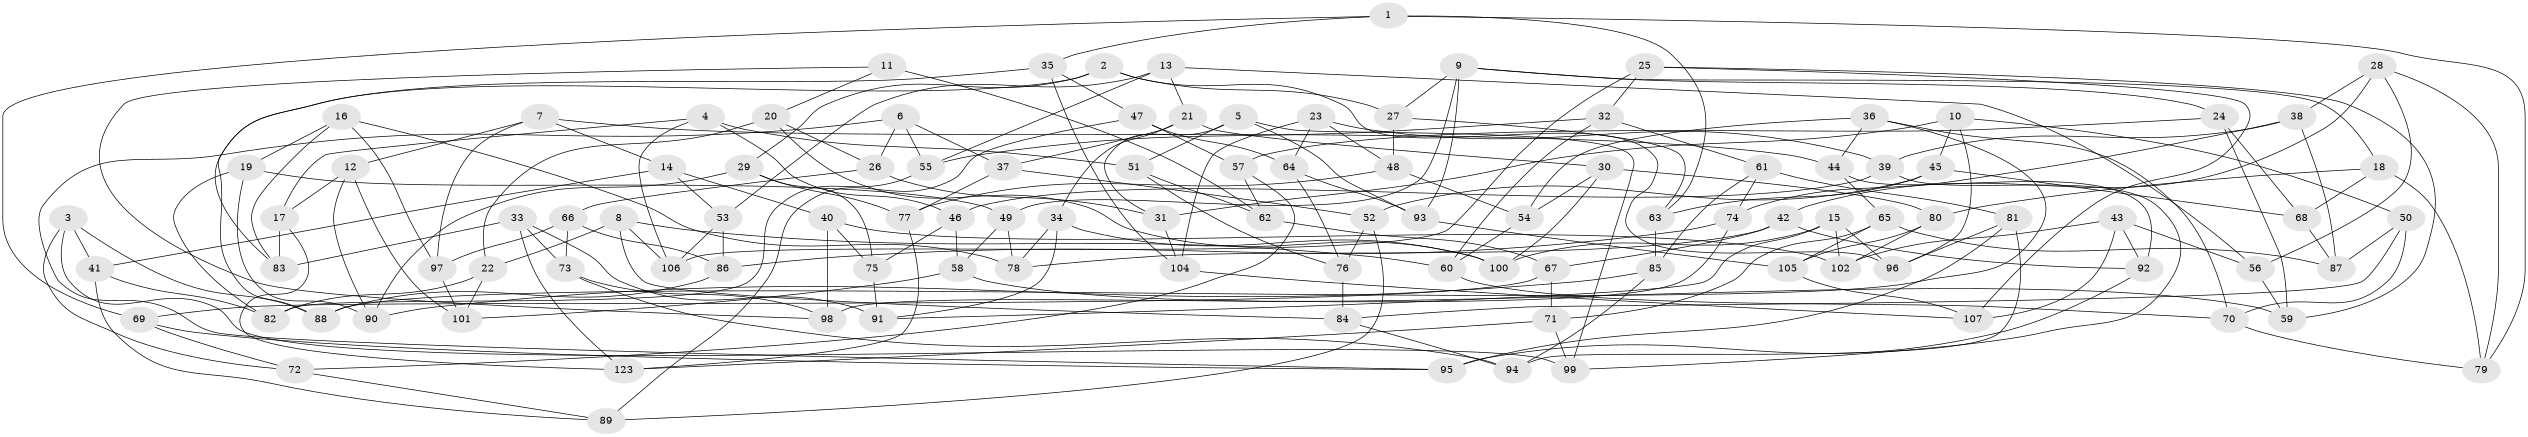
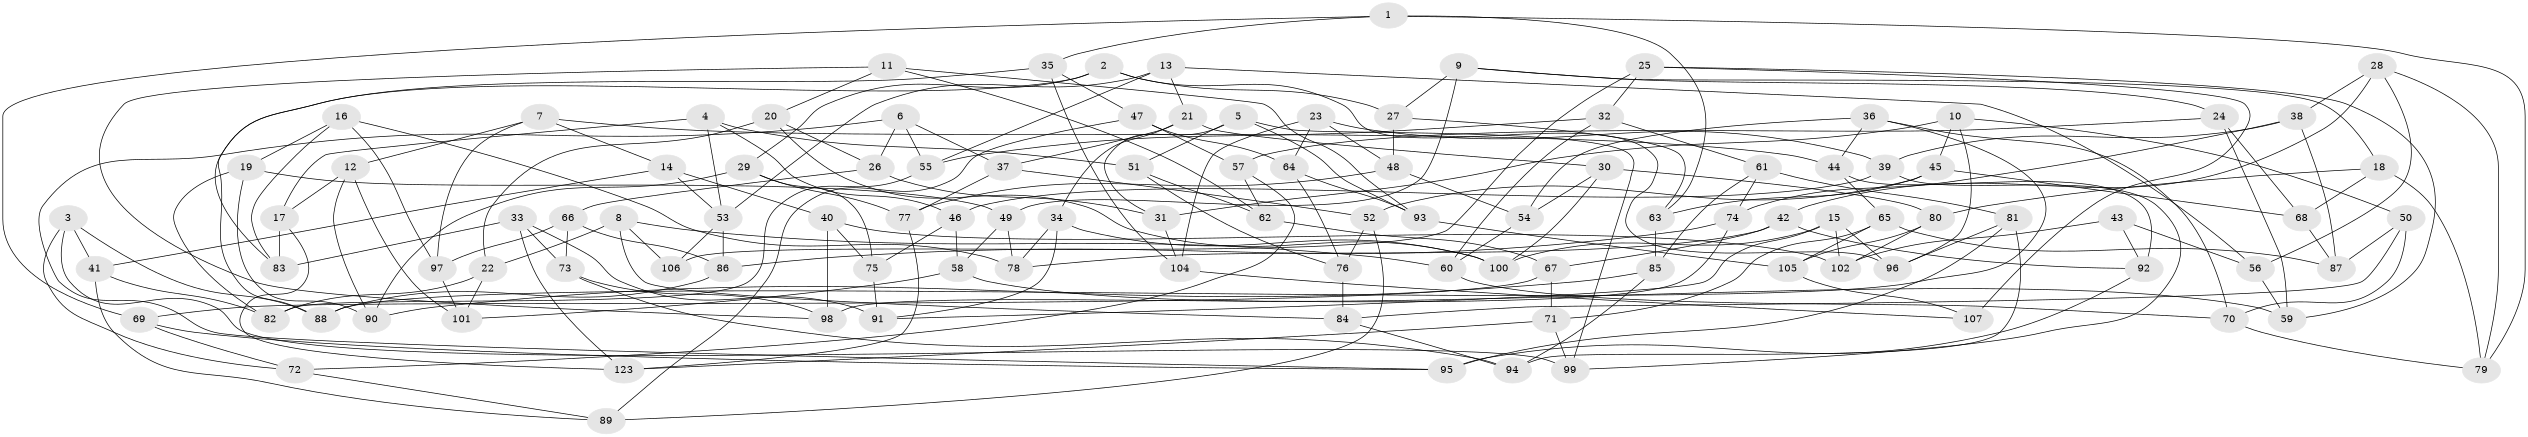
edge "9" -- "93": now "11" -- "93"
edge "4" -- "106": now "4" -- "53"
edge "43" -- "107": removed
